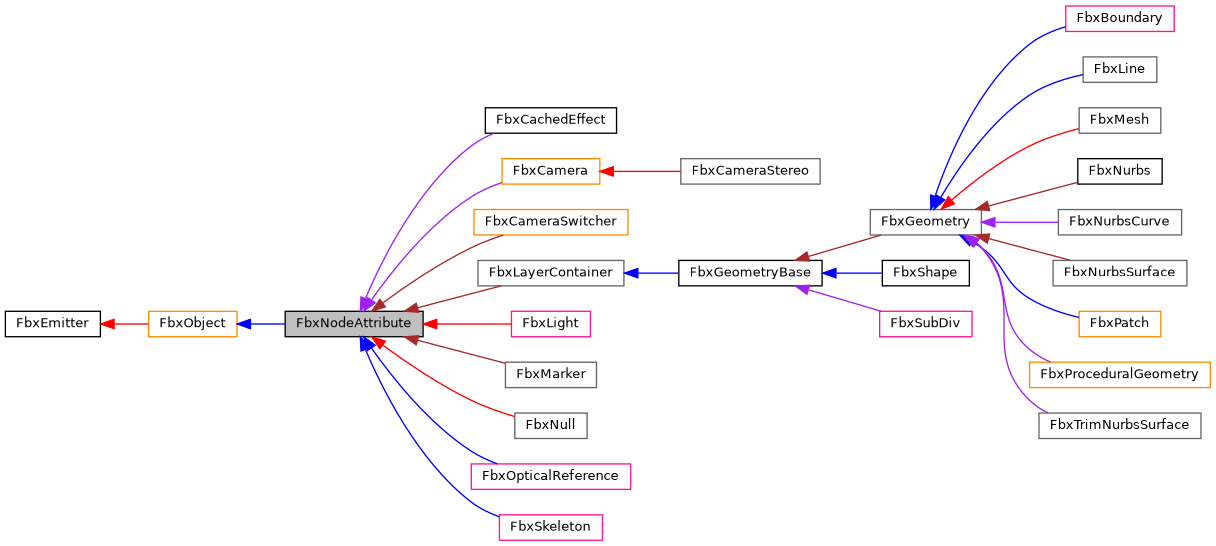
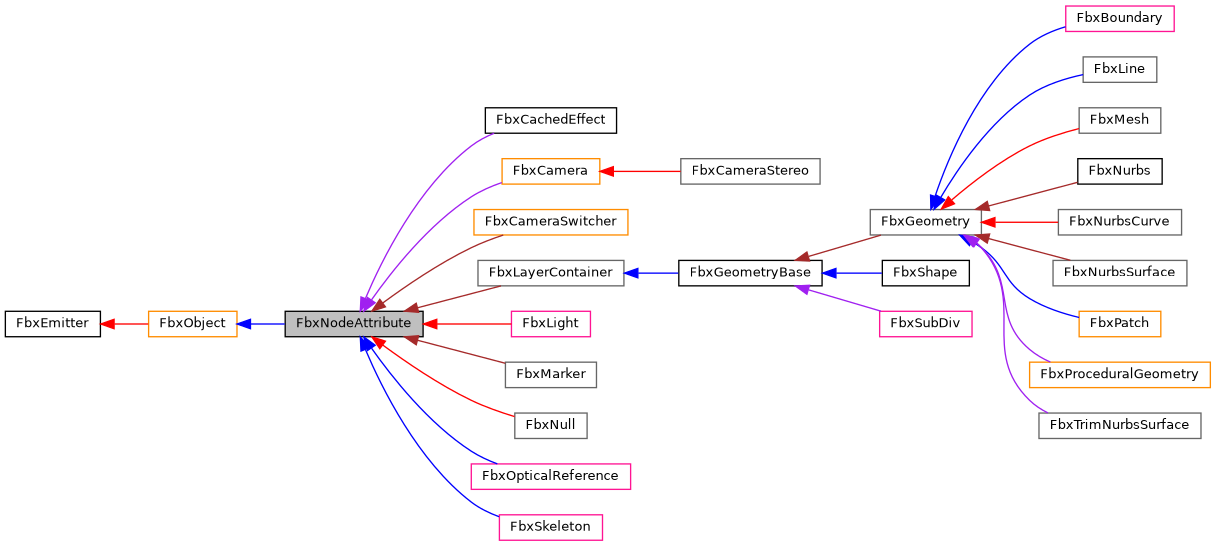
edge "FbxNurbsCurve" -> "FbxGeometry": color purple -> red
